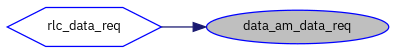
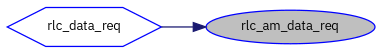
node "data_am_data_req": label "data_am_data_req" -> "rlc_am_data_req"
